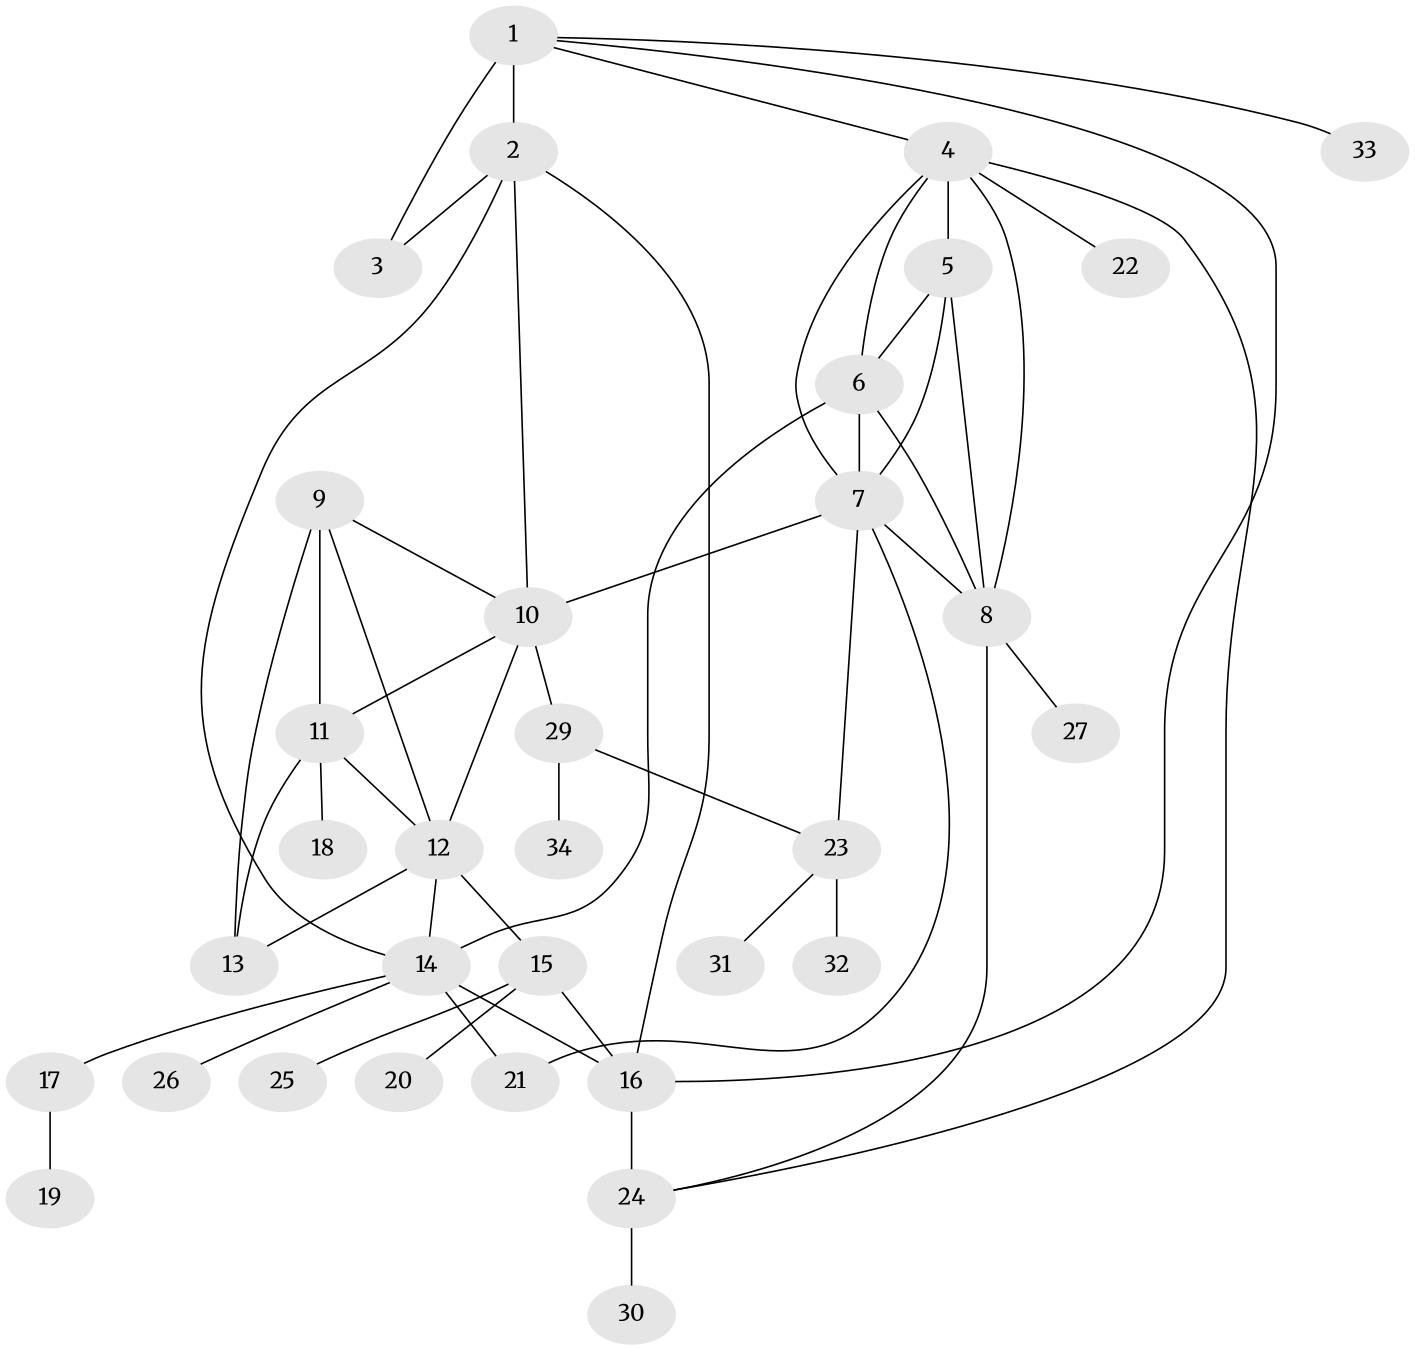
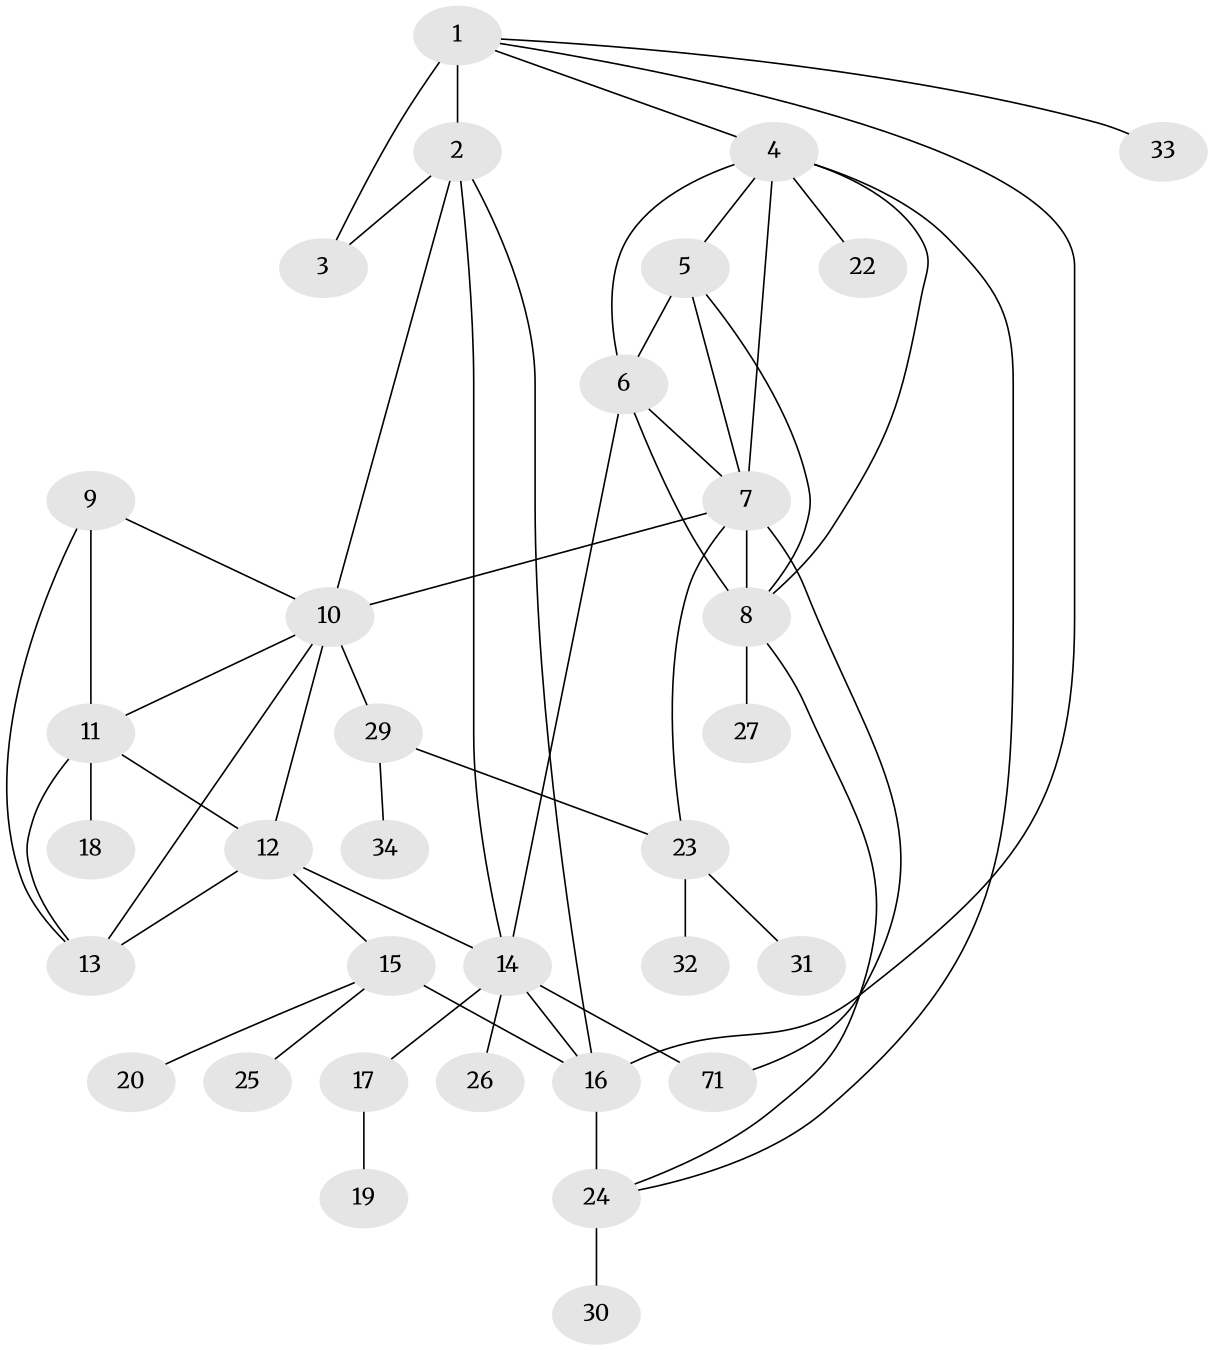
edge "9" -- "12": removed
edge "10" -- "13": added
node "21": label "21" -> "71"
